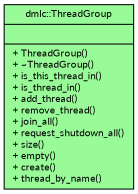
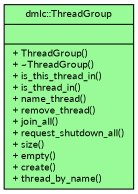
node "dmlc::ThreadGroup": text "+ add_thread()" -> "+ name_thread()"
